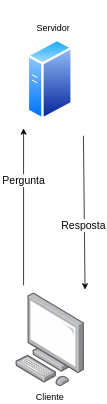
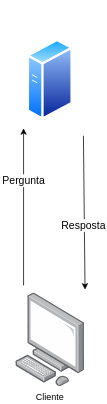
node "Servidor": removed
